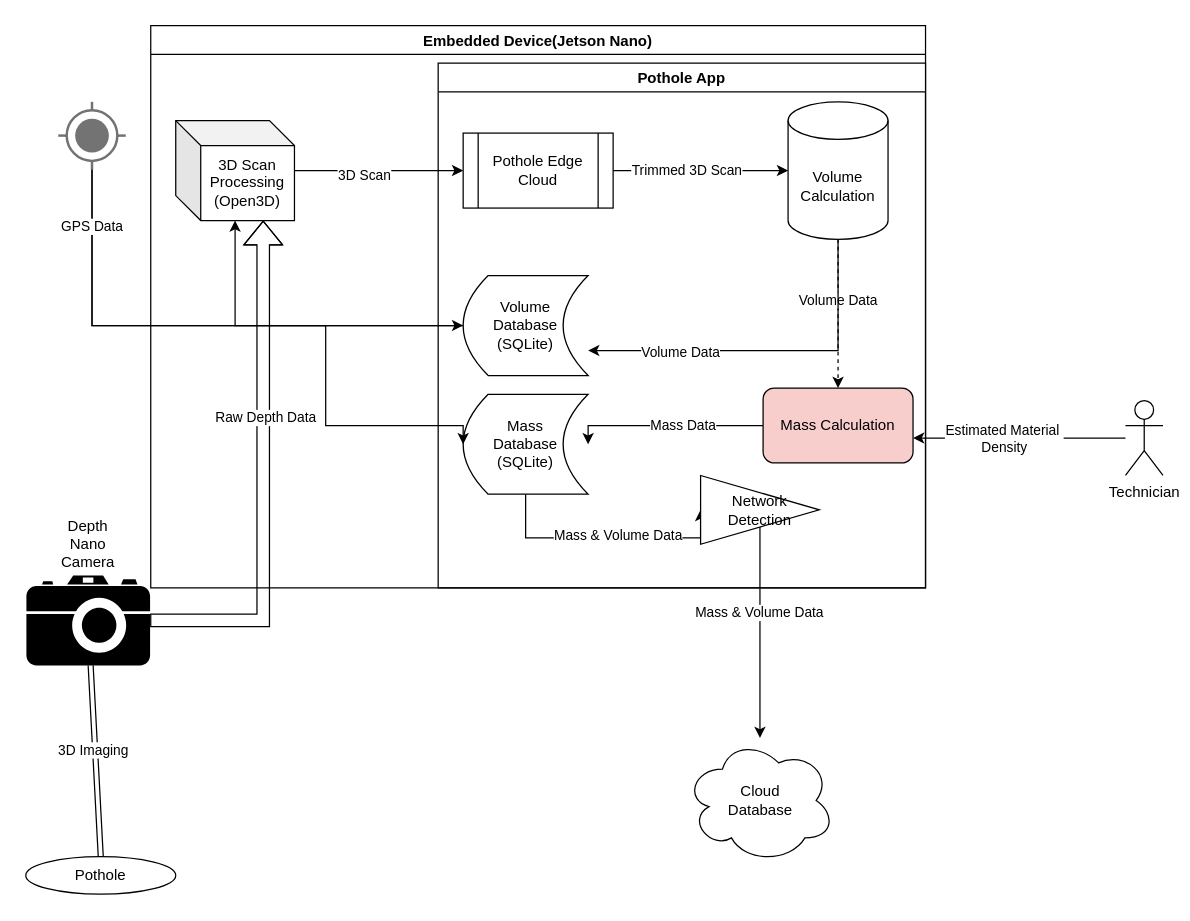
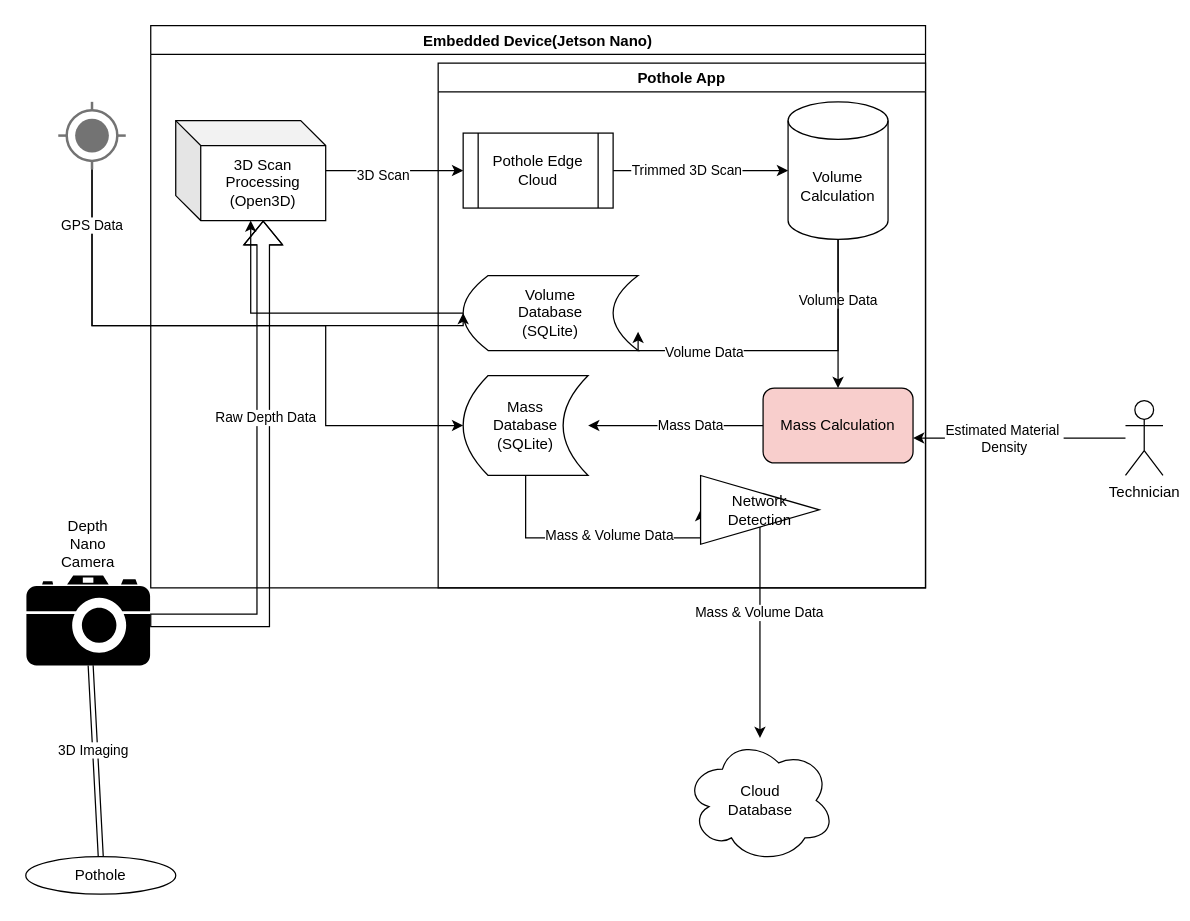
node "3D Scan Processing (Open3D)": size 119x100 -> 150x100
node "Volume Database (SQLite)": size 125x100 -> 175x75
edge "Volume Calculation" -> "Mass Calculation": style dashed -> solid
node "Mass Database (SQLite)": moved (526, 444) -> (526, 426)
